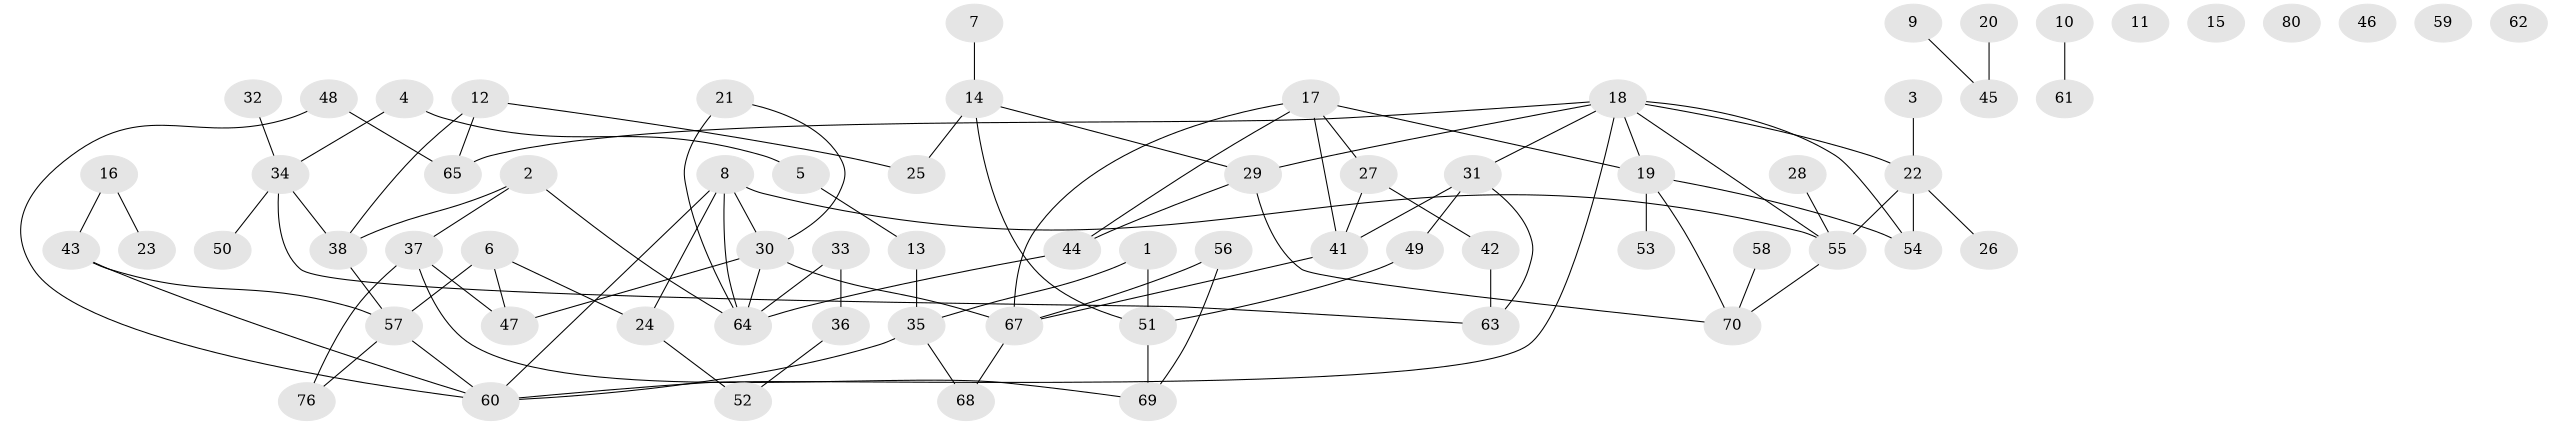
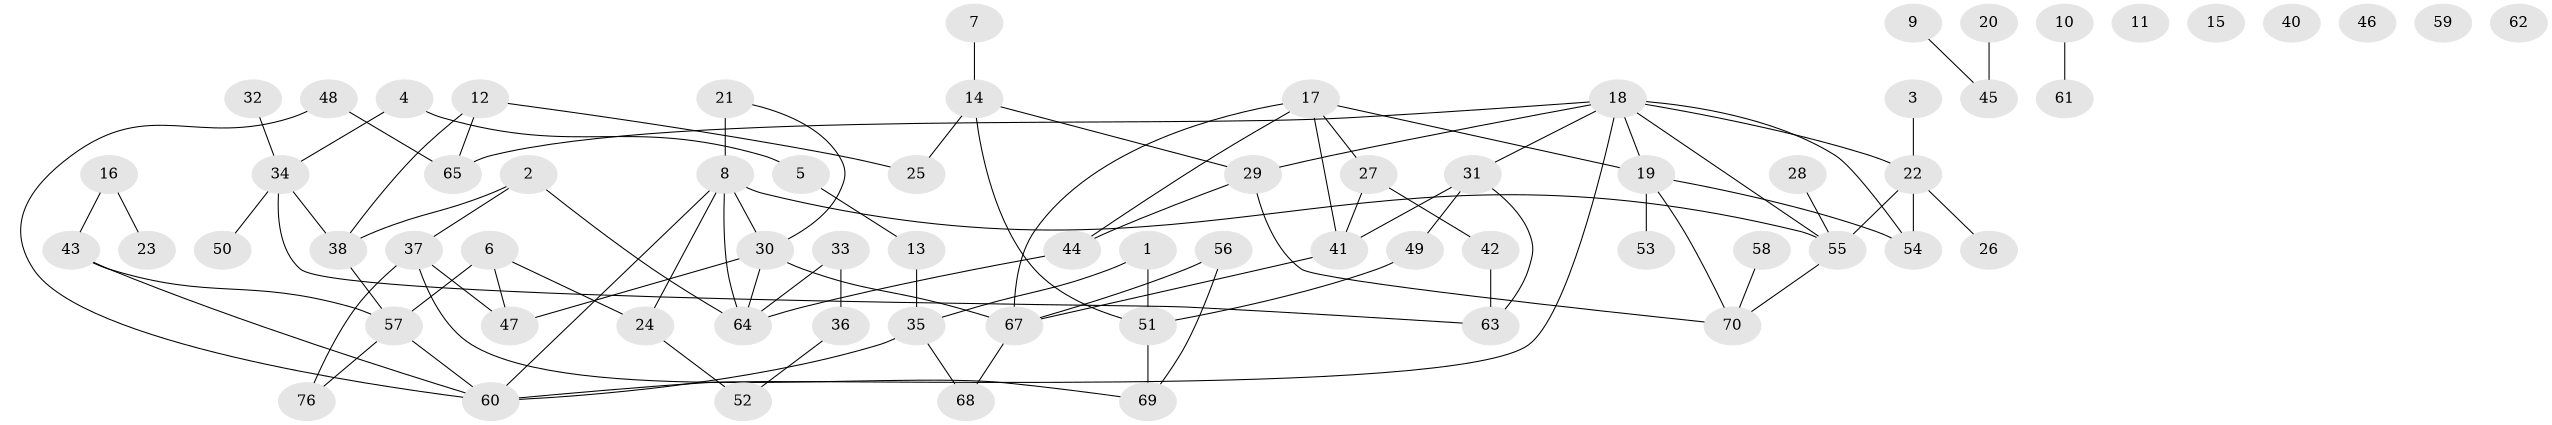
node "80": label "80" -> "40"
edge "21" -- "64": now "21" -- "8"
